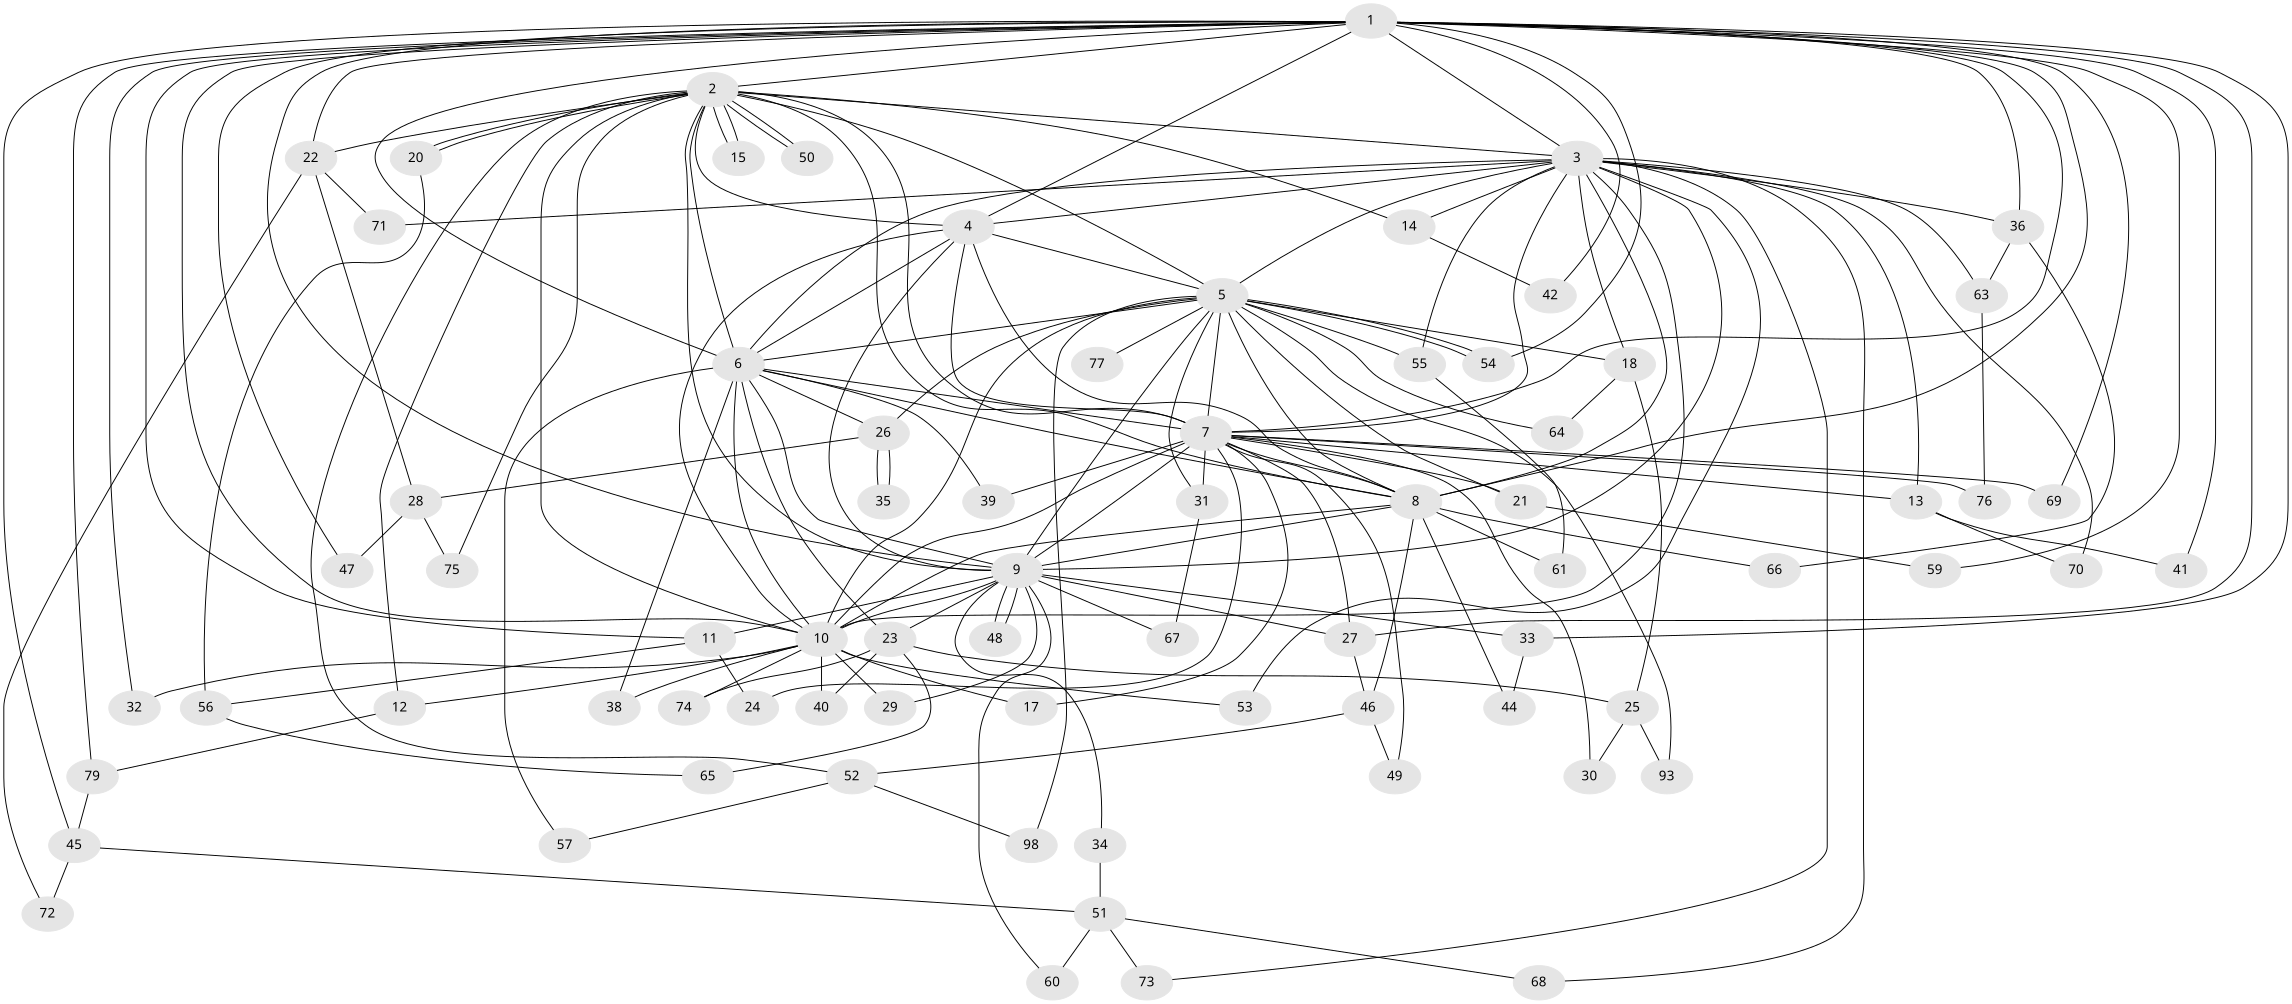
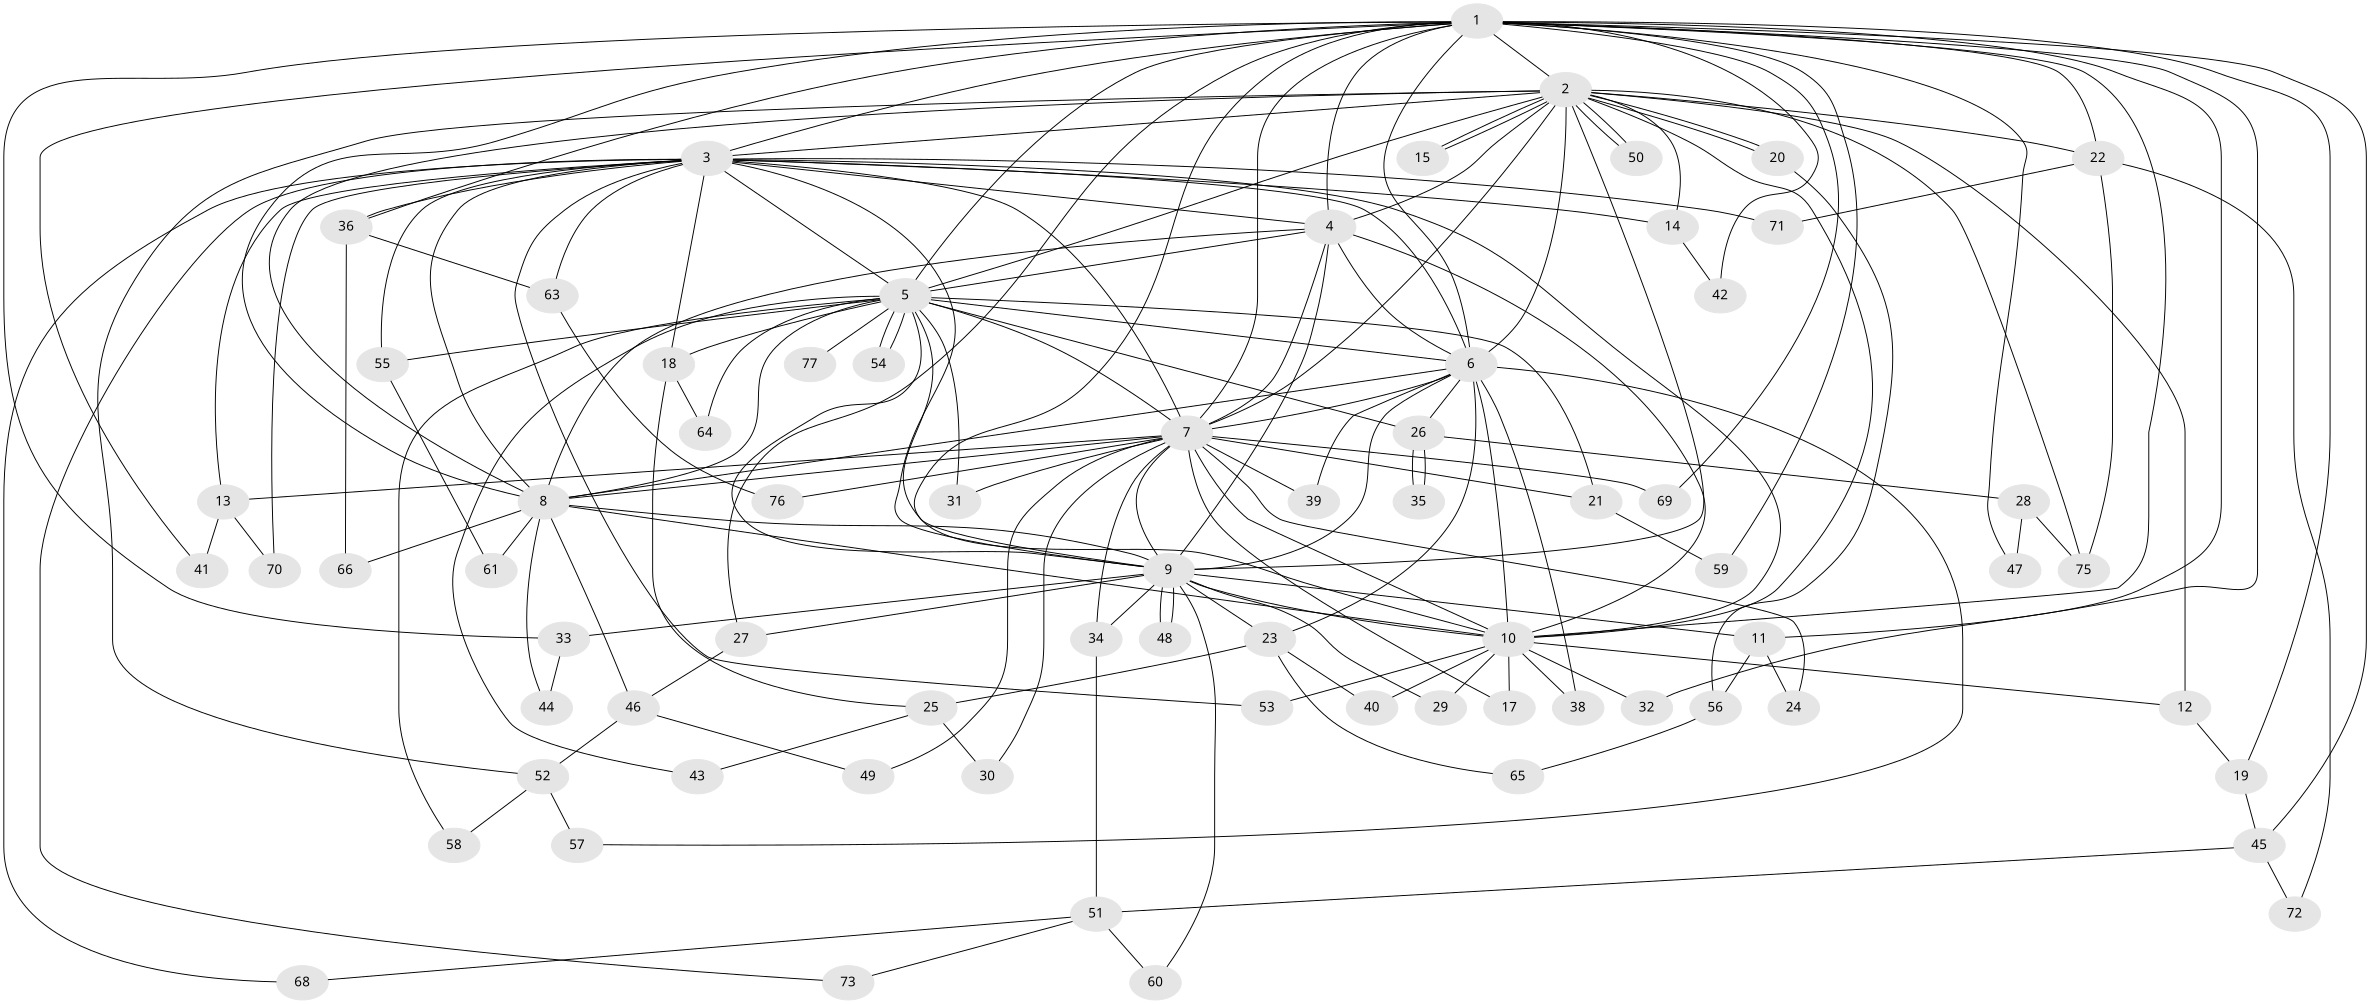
edge "1" -- "54": now "1" -- "5"
edge "22" -- "28": now "22" -- "75"
edge "7" -- "27": now "7" -- "34"
node "67": removed
node "74": removed
node "79": label "79" -> "19"
node "93": label "93" -> "43"
node "98": label "98" -> "58"
